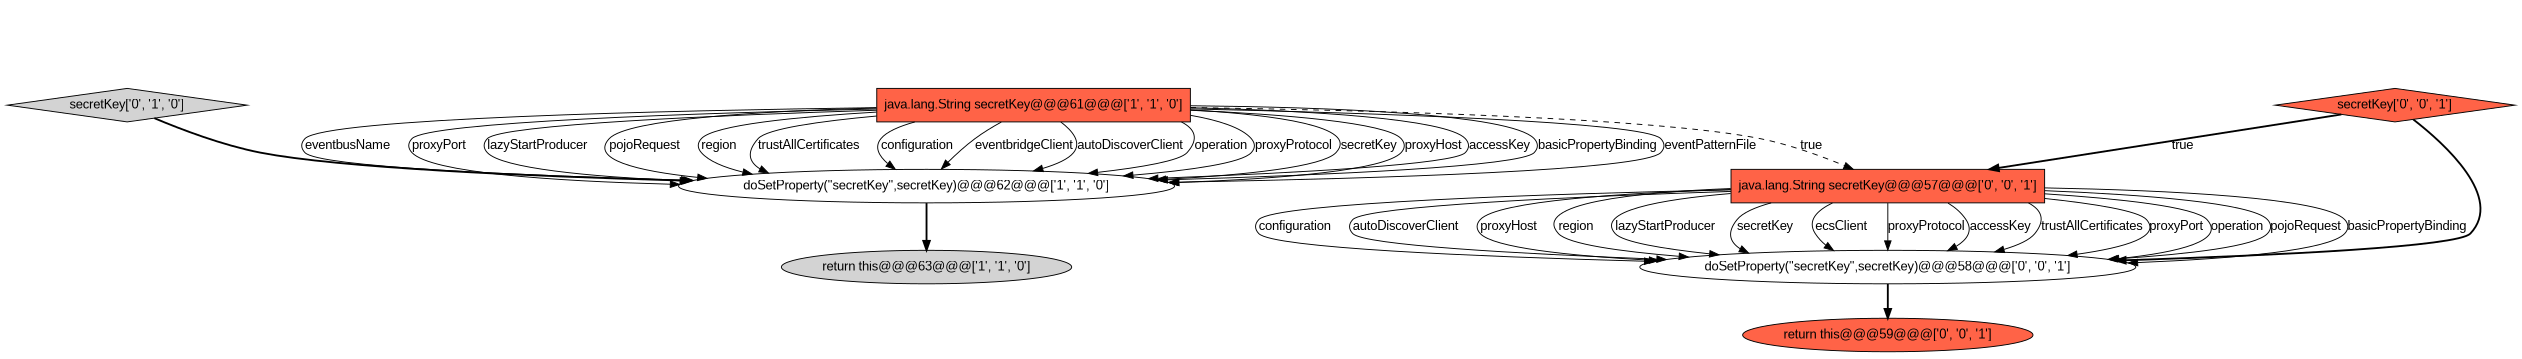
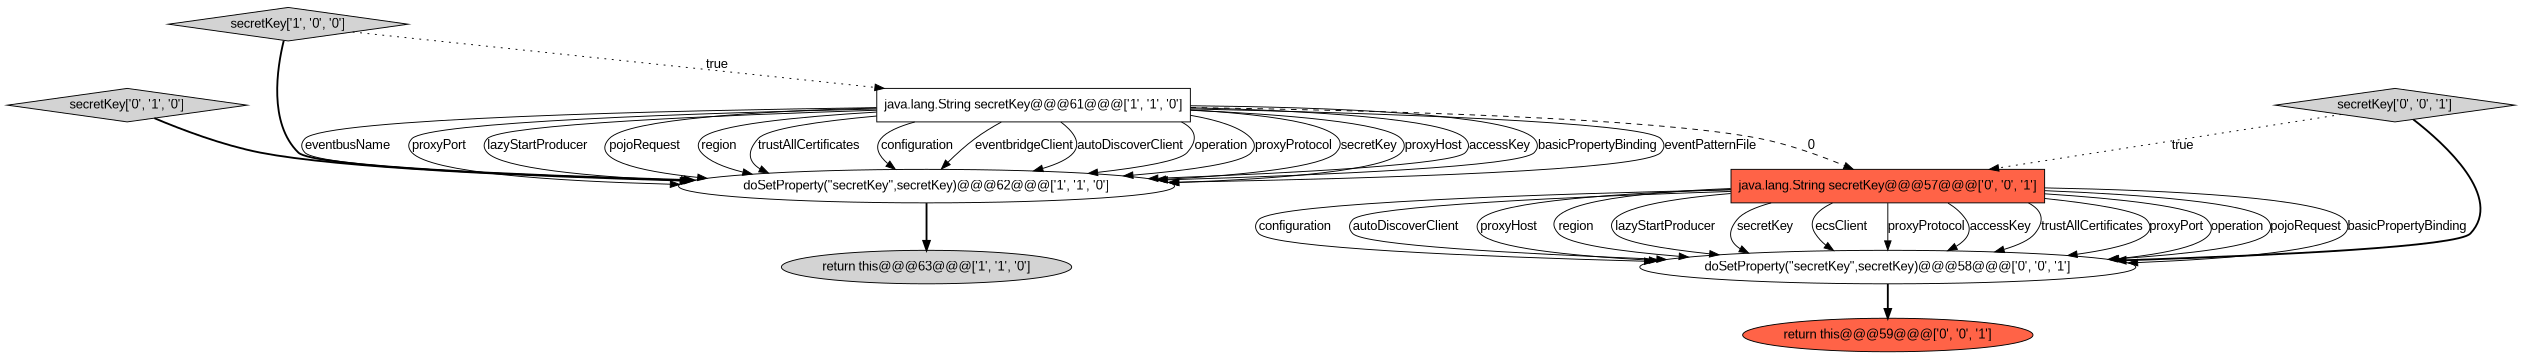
node "secretKey['1', '0', '0']": added
node "java.lang.String secretKey@@@61@@@['1', '1', '0']": fillcolor tomato -> white
node "secretKey['0', '0', '1']": fillcolor tomato -> lightgray
edge "secretKey['0', '0', '1']" -> "java.lang.String secretKey@@@57@@@['0', '0', '1']": style bold -> dotted
edge "java.lang.String secretKey@@@61@@@['1', '1', '0']" -> "java.lang.String secretKey@@@57@@@['0', '0', '1']": label "true" -> "0"
